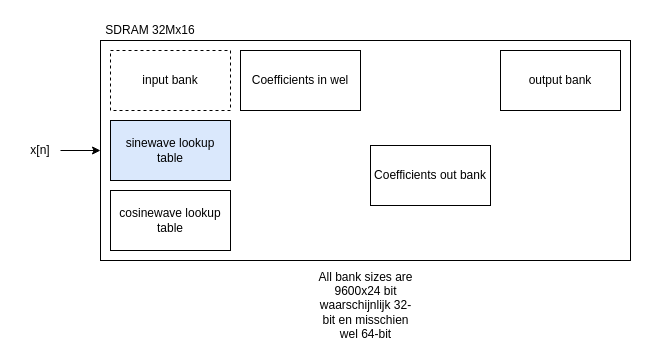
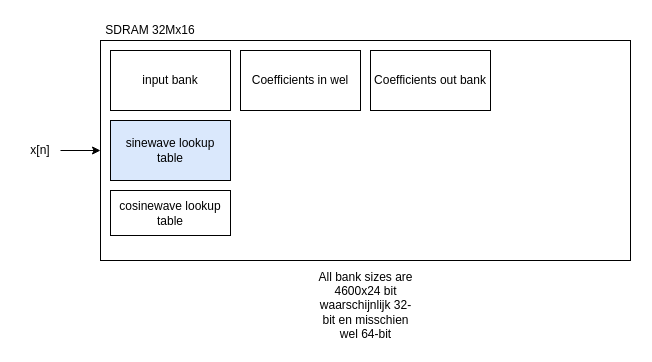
node "input bank": style dashed -> solid
node "output bank": removed
node "Coefficients out bank": moved (431, 176) -> (431, 81)
node "cosinewave lookup table": size 120x60 -> 120x45
node "All bank sizes are 9600x24 bit waarschijnlijk 32-bit en misschien wel 64-bit": label "All bank sizes are 9600x24 bit waarschijnlijk 32-bit en misschien wel 64-bit" -> "All bank sizes are 4600x24 bit waarschijnlijk 32-bit en misschien wel 64-bit"
